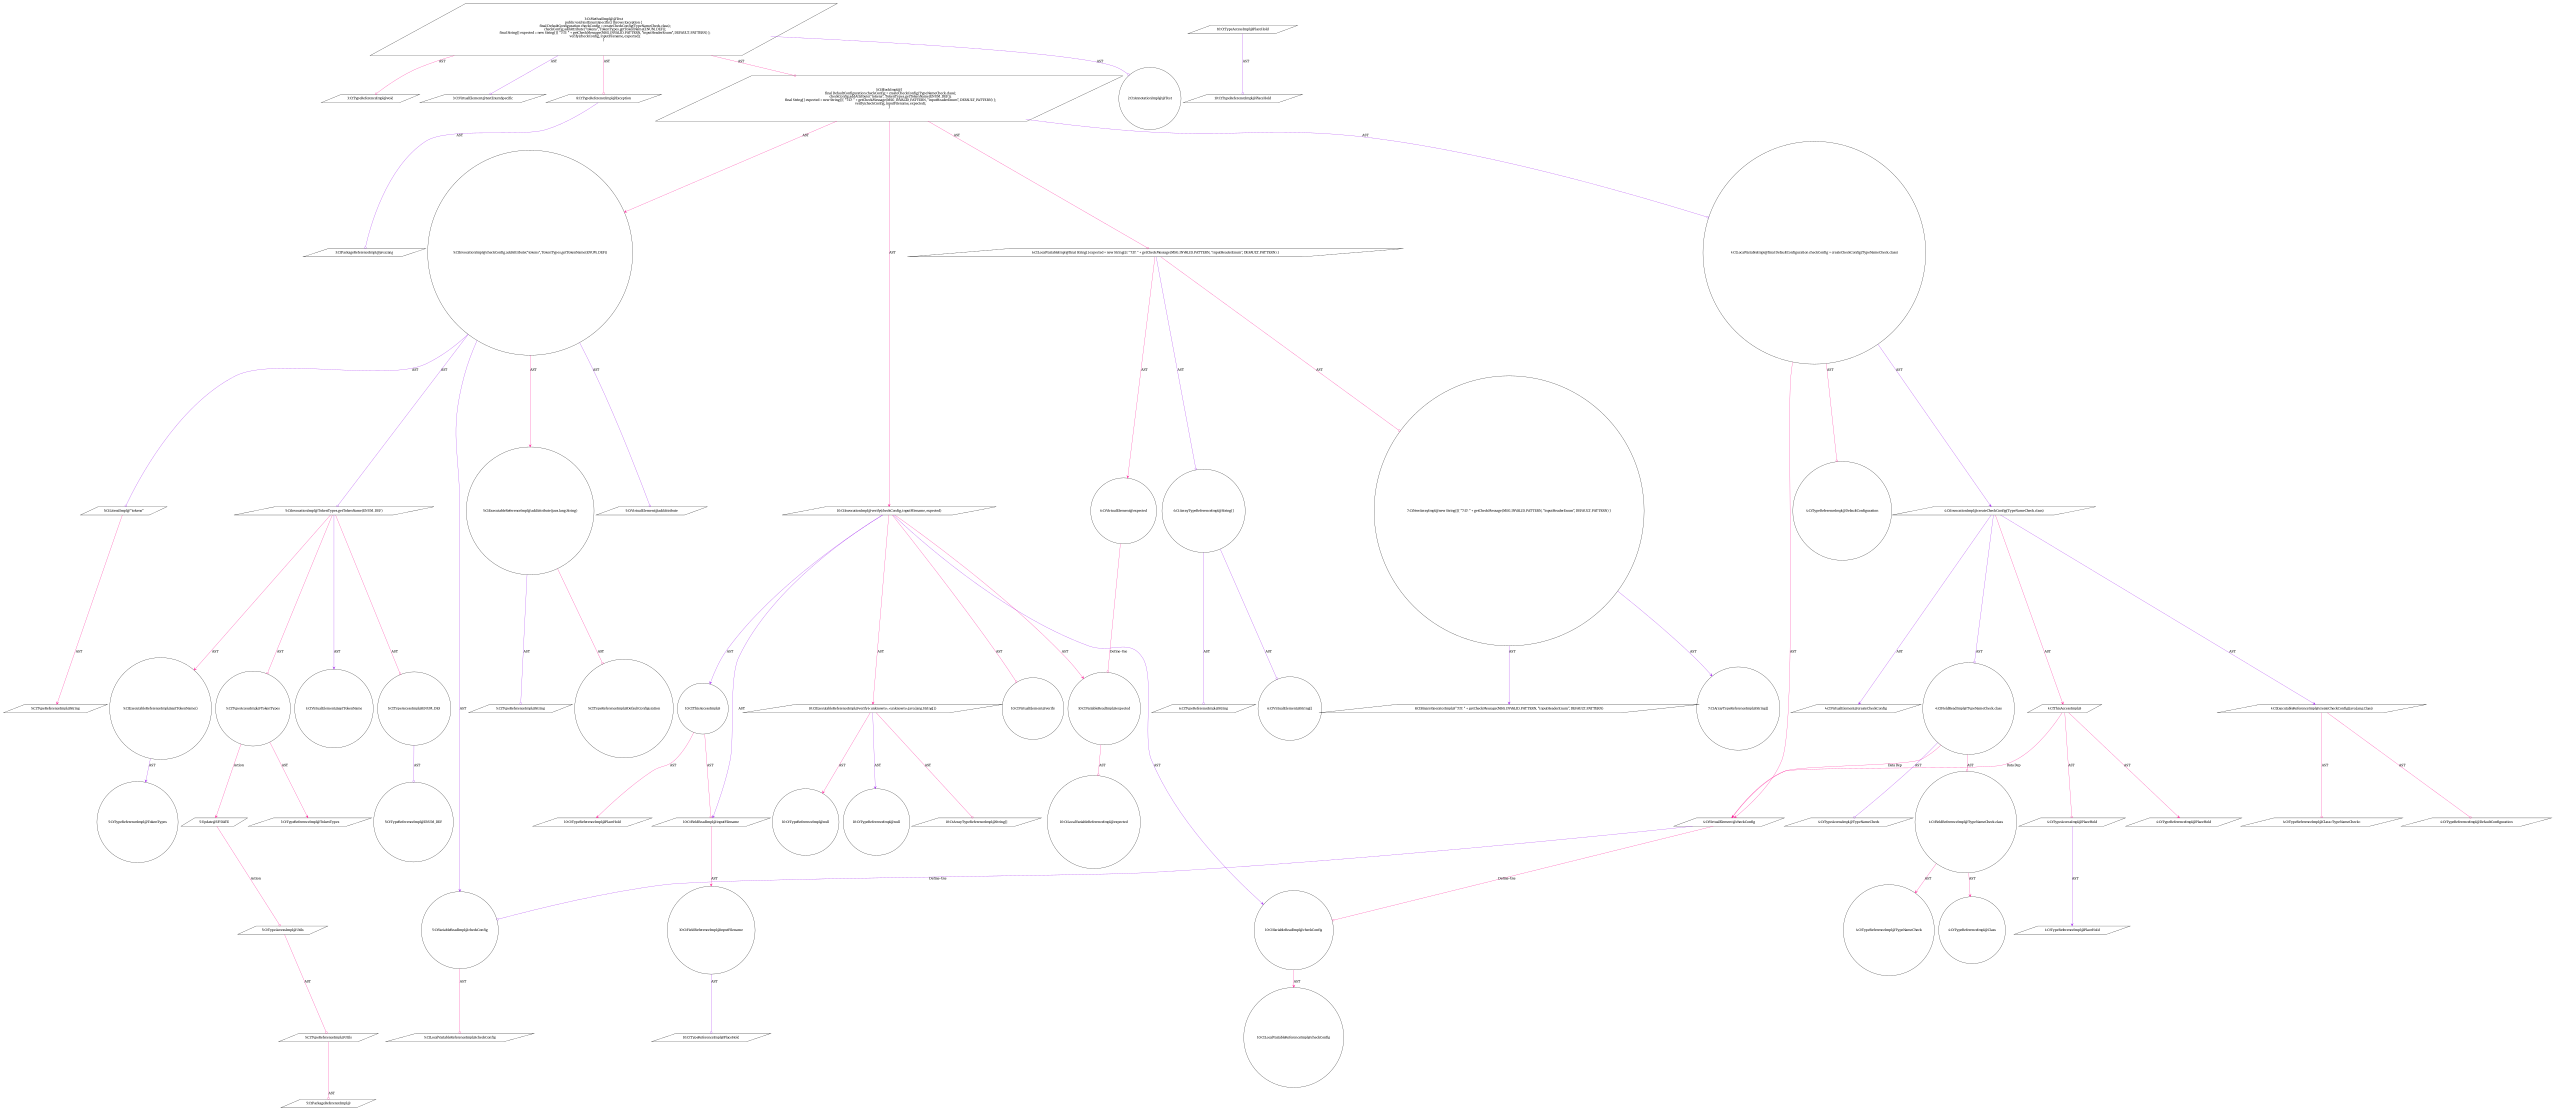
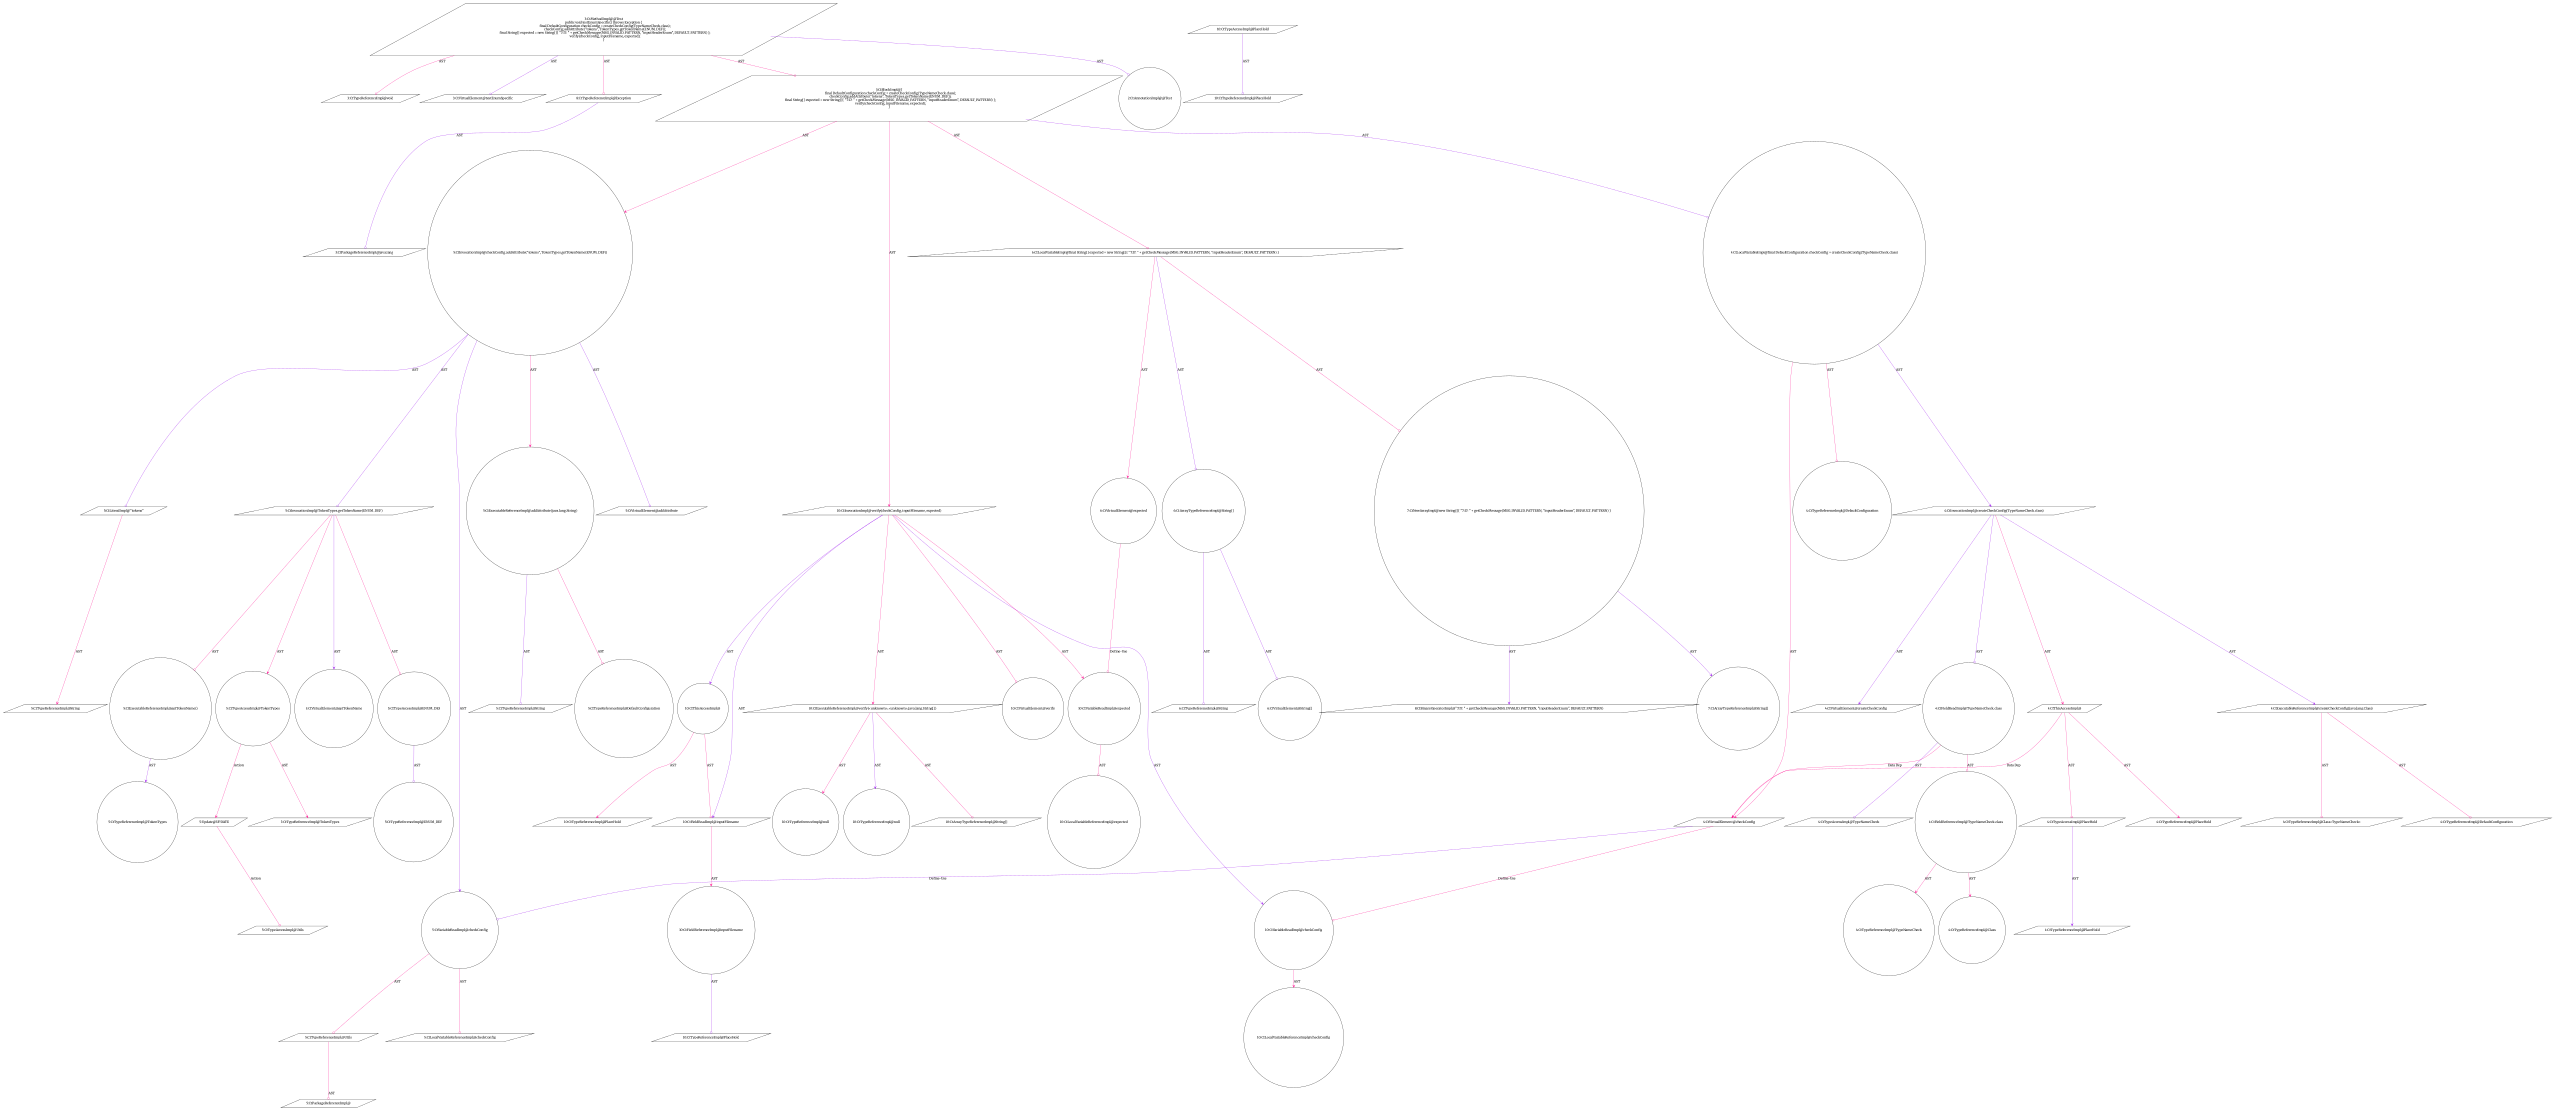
edge "5:CtInvocationImpl@TokenTypes.getTokenName(ENUM_DEF)" -> "5:CtExecutableReferenceImpl@getTokenName()": arrowhead vee -> odot
edge "5:CtInvocationImpl@TokenTypes.getTokenName(ENUM_DEF)" -> "5:CtTypeAccessImpl@TokenTypes": arrowhead odot -> vee
edge "5:CtTypeAccessImpl@Utils" -> "5:CtTypeReferenceImpl@Utils": now "5:CtVariableReadImpl@checkConfig" -> "5:CtTypeReferenceImpl@Utils"
